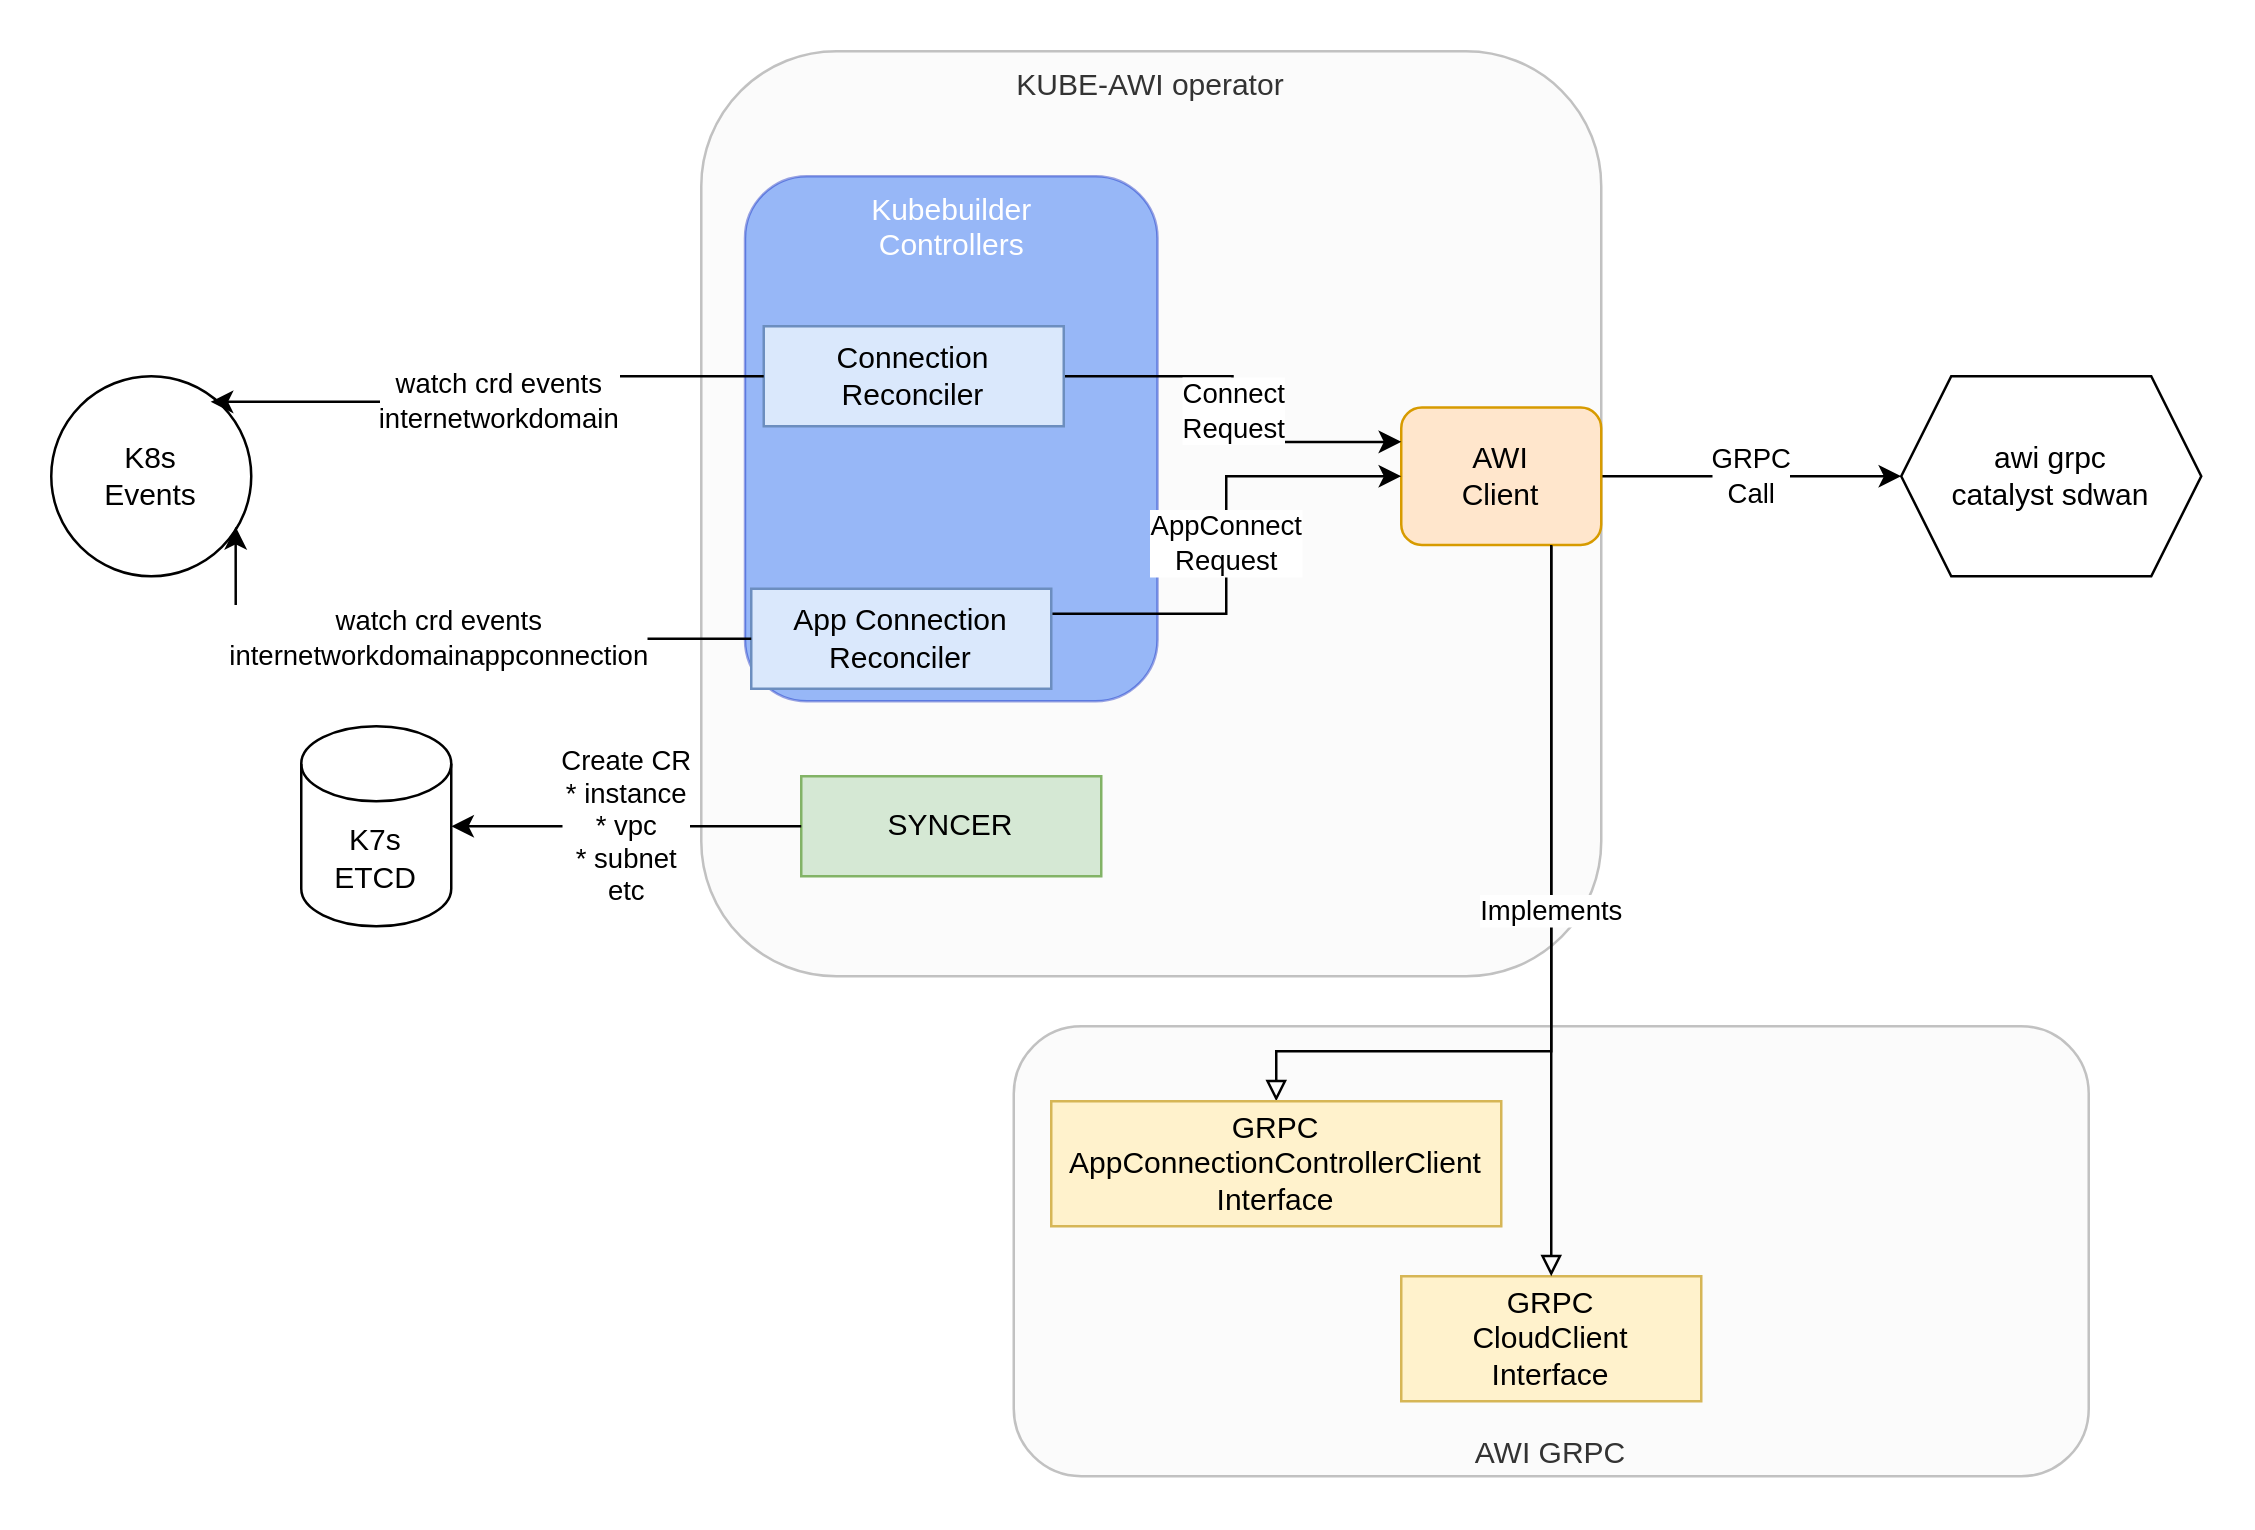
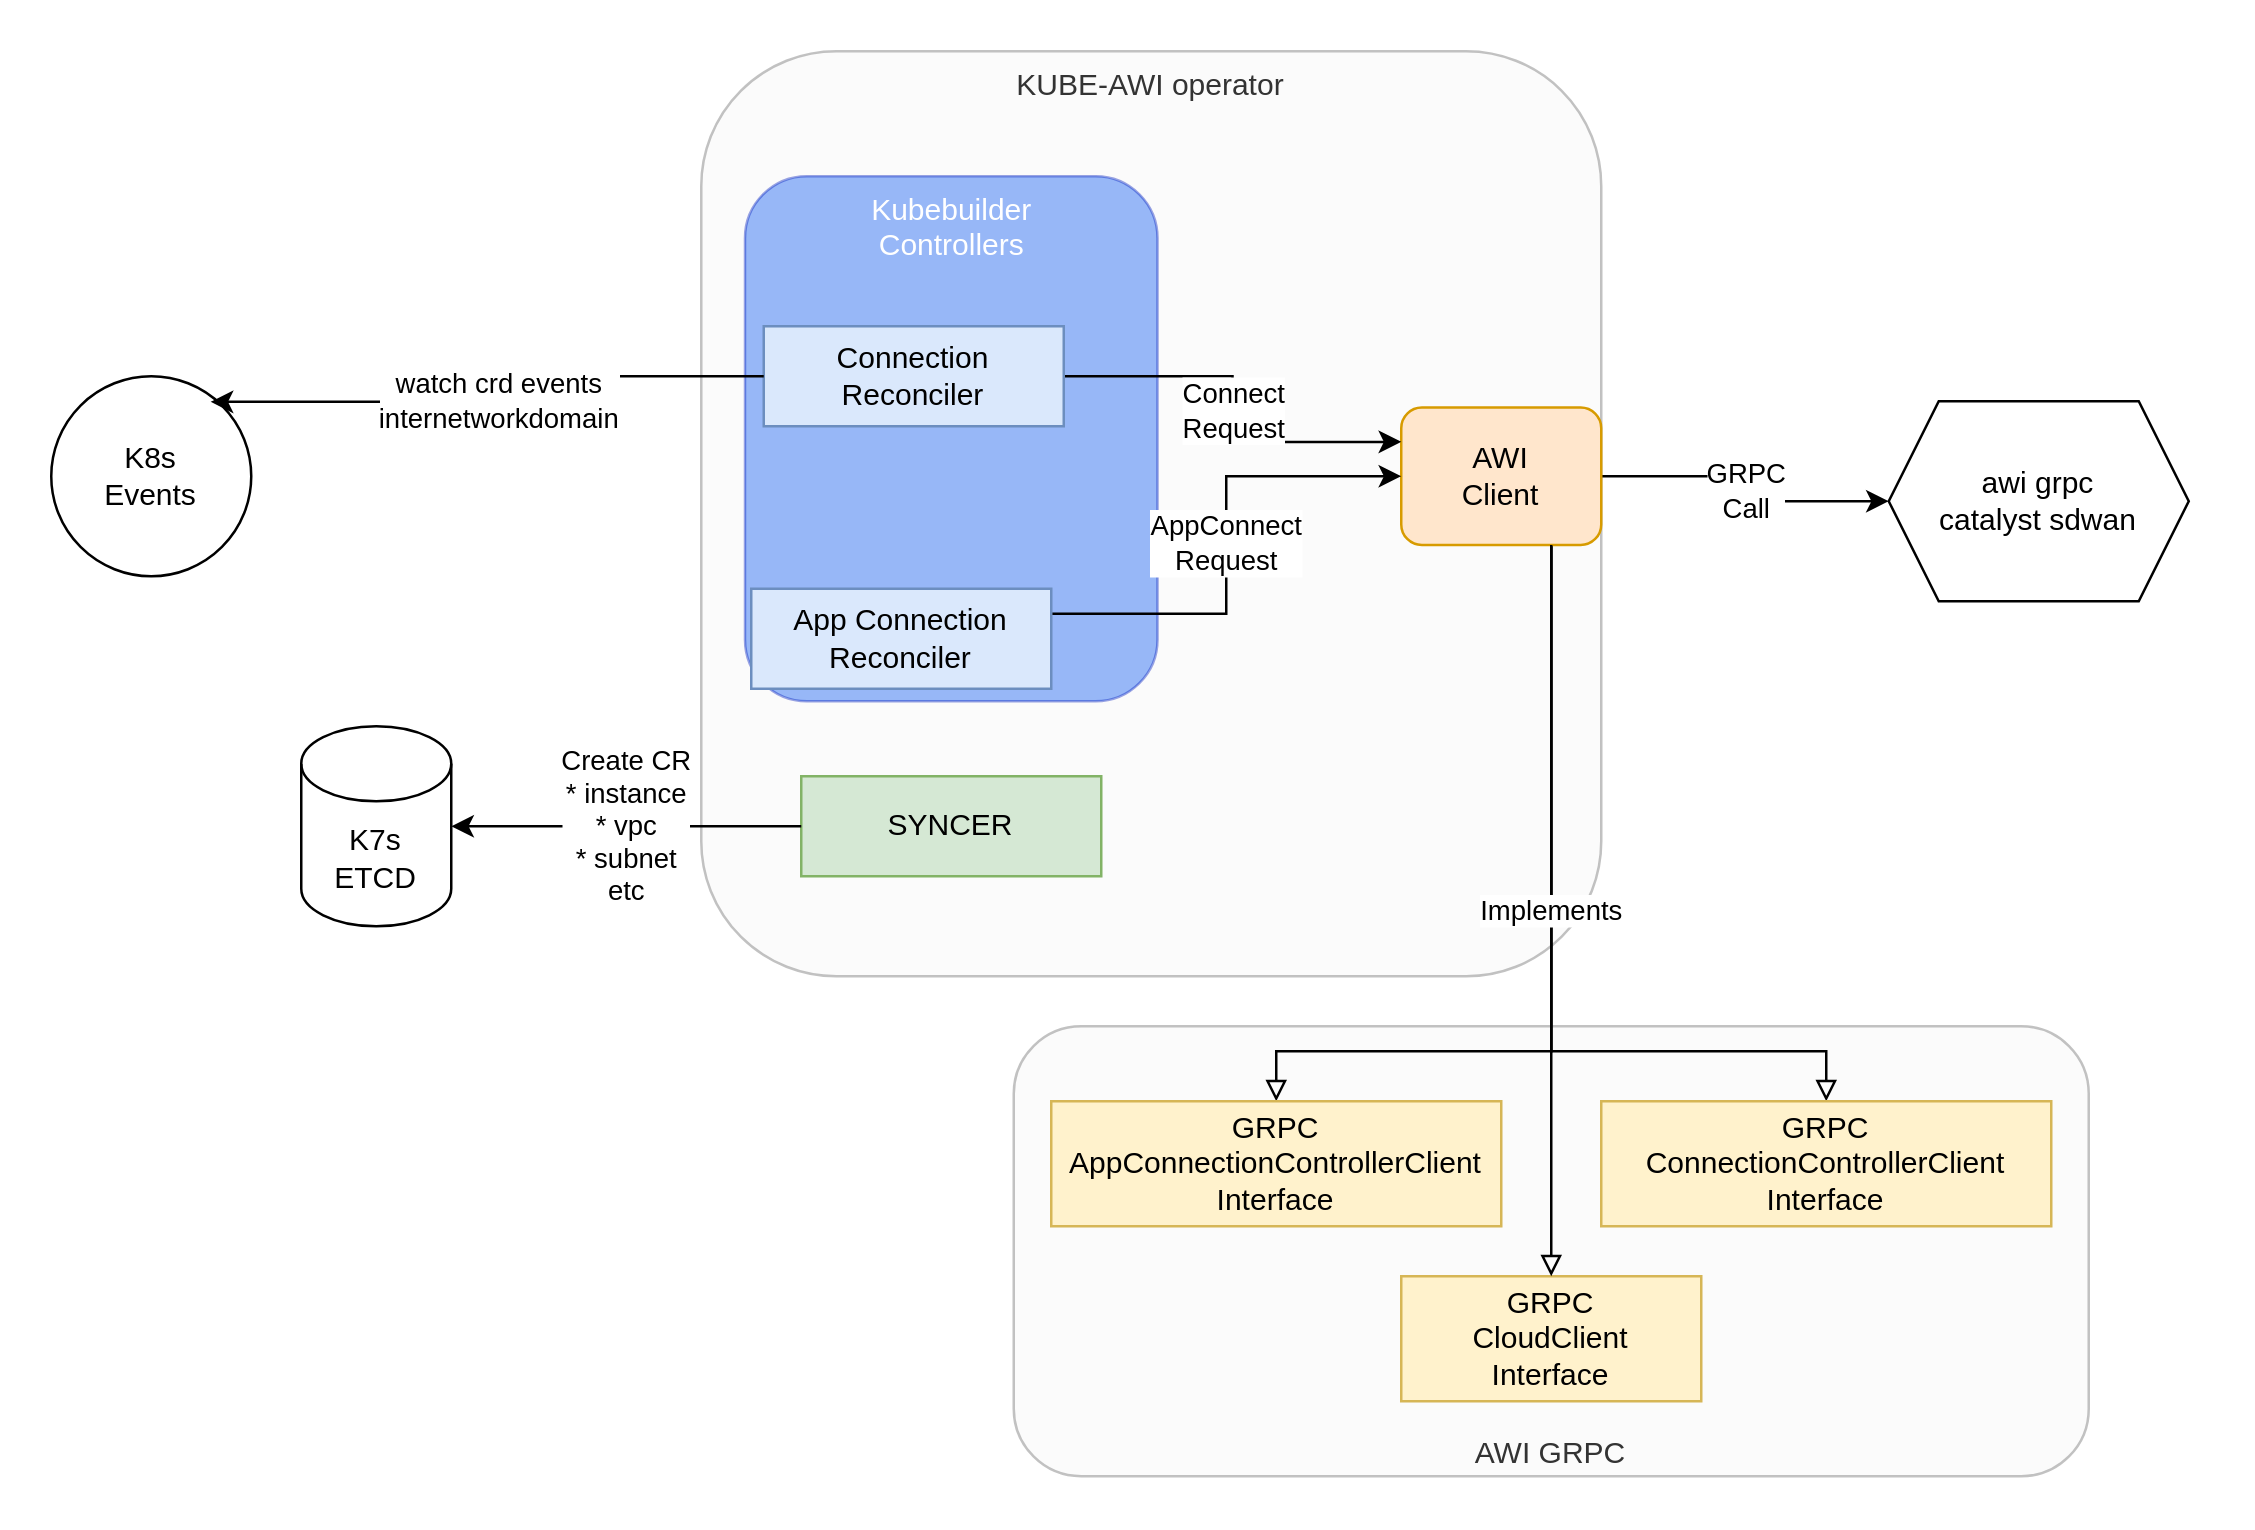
node "awi grpc catalyst sdwan": moved (2051, 476) -> (2039, 501)
edge "App Connection Reconciler" -> "K8s Events": removed, label "watch crd events internetworkdomainappconnection"
edge "AWI Client" -> "GRPC ConnectionControllerClient Interface": added
node "GRPC ConnectionControllerClient Interface": added
